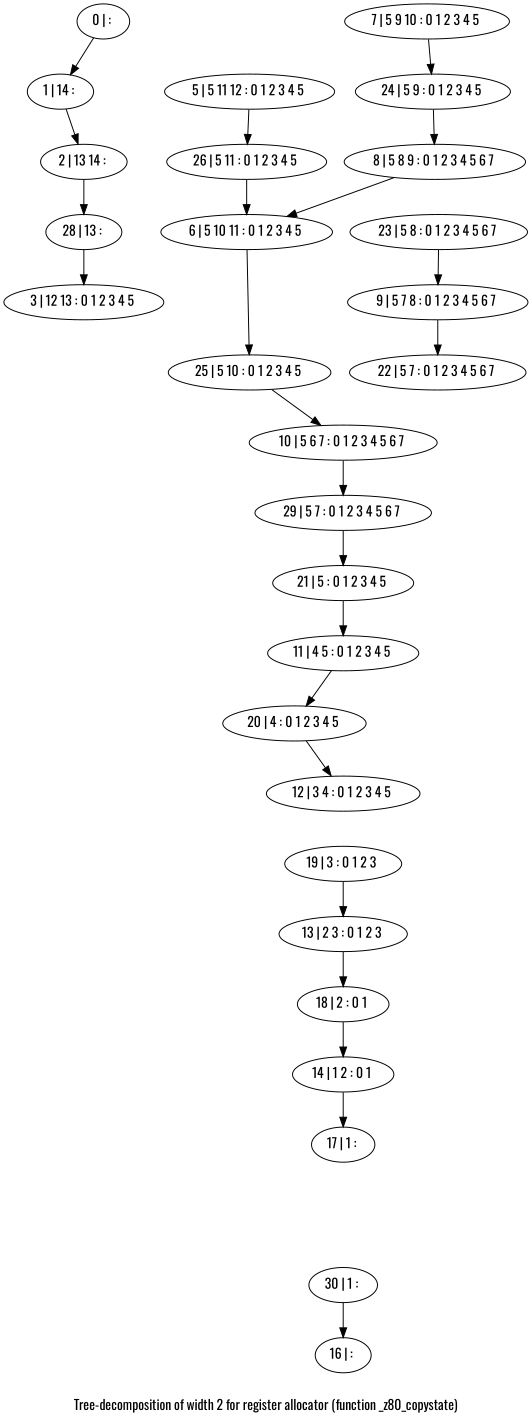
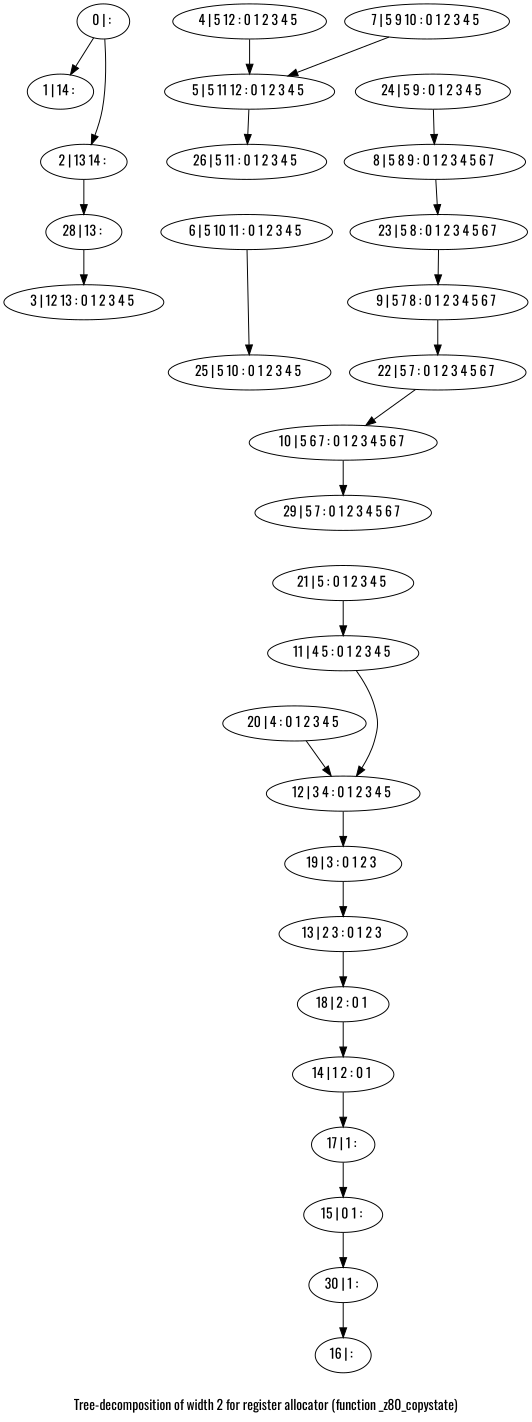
node "4 | 5 12 : 0 1 2 3 4 5": added
edge "7 | 5 9 10 : 0 1 2 3 4 5" -> "24 | 5 9 : 0 1 2 3 4 5": now "7 | 5 9 10 : 0 1 2 3 4 5" -> "5 | 5 11 12 : 0 1 2 3 4 5"
edge "1 | 14 :" -> "2 | 13 14 :": now "0 | :" -> "2 | 13 14 :"
edge "26 | 5 11 : 0 1 2 3 4 5" -> "6 | 5 10 11 : 0 1 2 3 4 5": removed
edge "8 | 5 8 9 : 0 1 2 3 4 5 6 7" -> "6 | 5 10 11 : 0 1 2 3 4 5": now "8 | 5 8 9 : 0 1 2 3 4 5 6 7" -> "23 | 5 8 : 0 1 2 3 4 5 6 7"
edge "25 | 5 10 : 0 1 2 3 4 5" -> "10 | 5 6 7 : 0 1 2 3 4 5 6 7": now "22 | 5 7 : 0 1 2 3 4 5 6 7" -> "10 | 5 6 7 : 0 1 2 3 4 5 6 7"
edge "29 | 5 7 : 0 1 2 3 4 5 6 7" -> "21 | 5 : 0 1 2 3 4 5": removed
edge "11 | 4 5 : 0 1 2 3 4 5" -> "20 | 4 : 0 1 2 3 4 5": now "11 | 4 5 : 0 1 2 3 4 5" -> "12 | 3 4 : 0 1 2 3 4 5"
edge "12 | 3 4 : 0 1 2 3 4 5" -> "19 | 3 : 0 1 2 3": added
node "15 | 0 1 :": added
